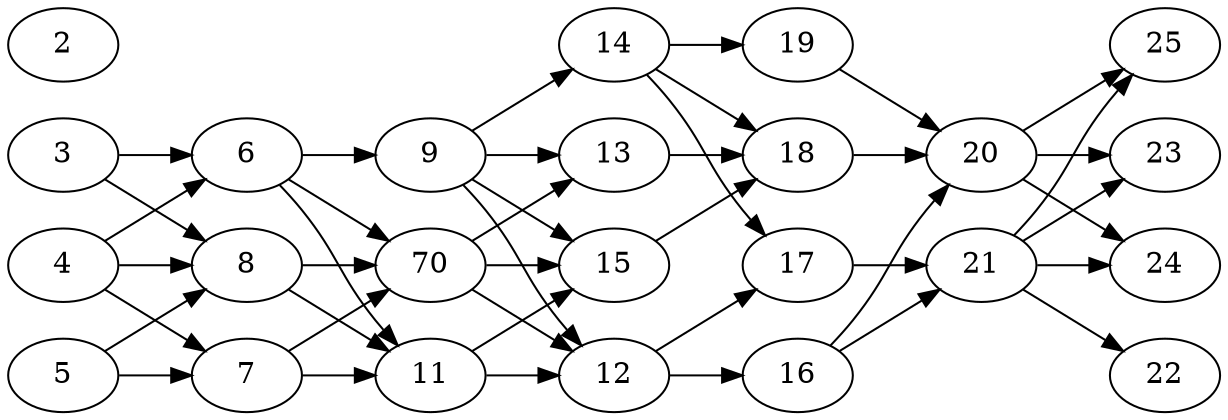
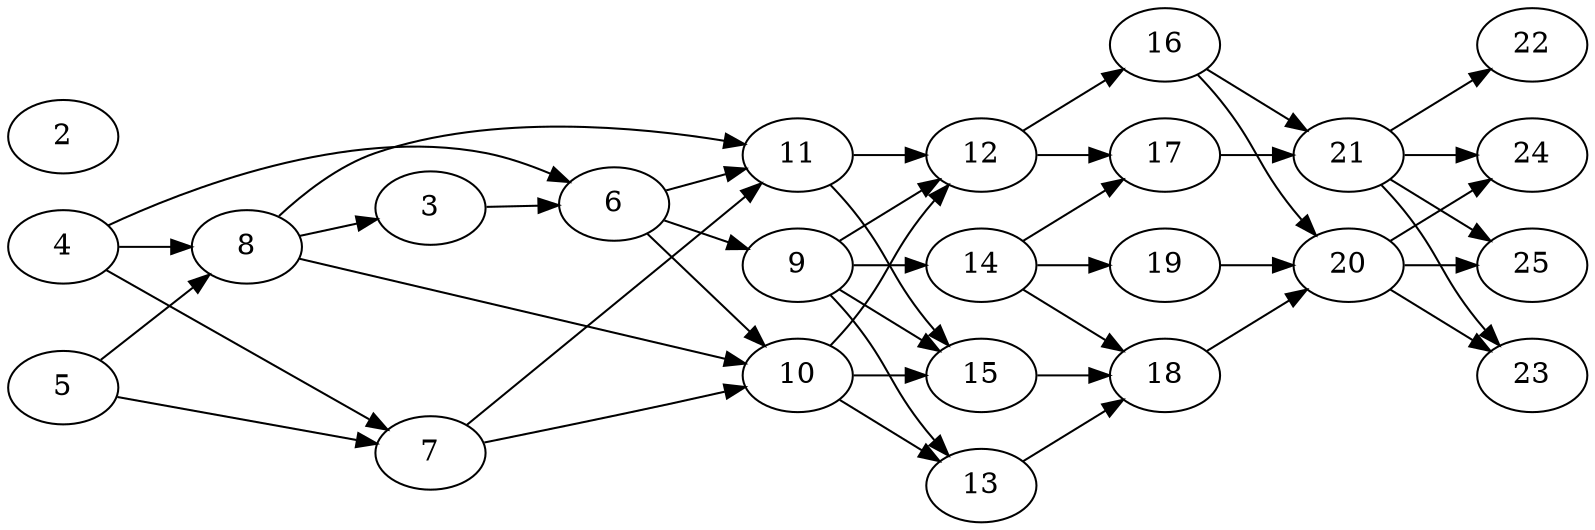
edge "3" -> "8": reversed
node "70": label "70" -> "10"
